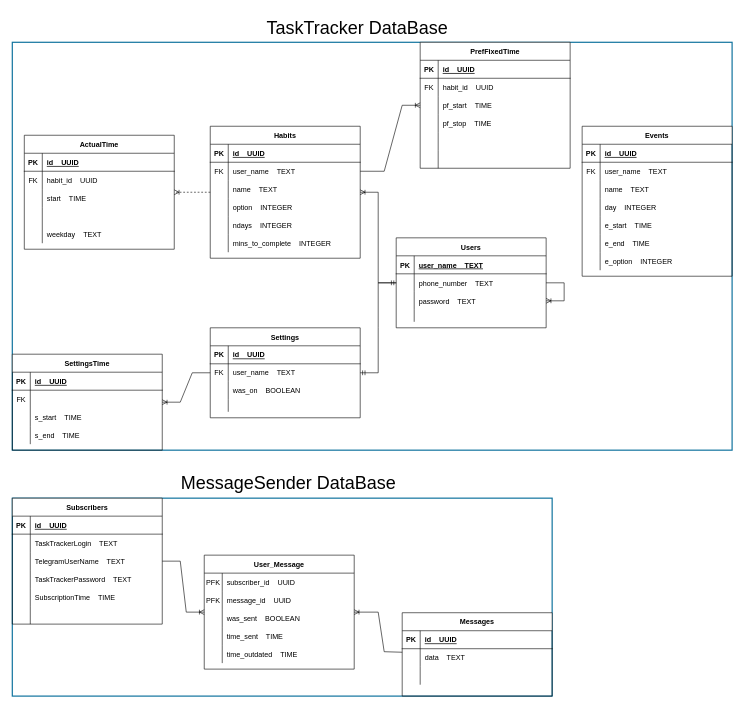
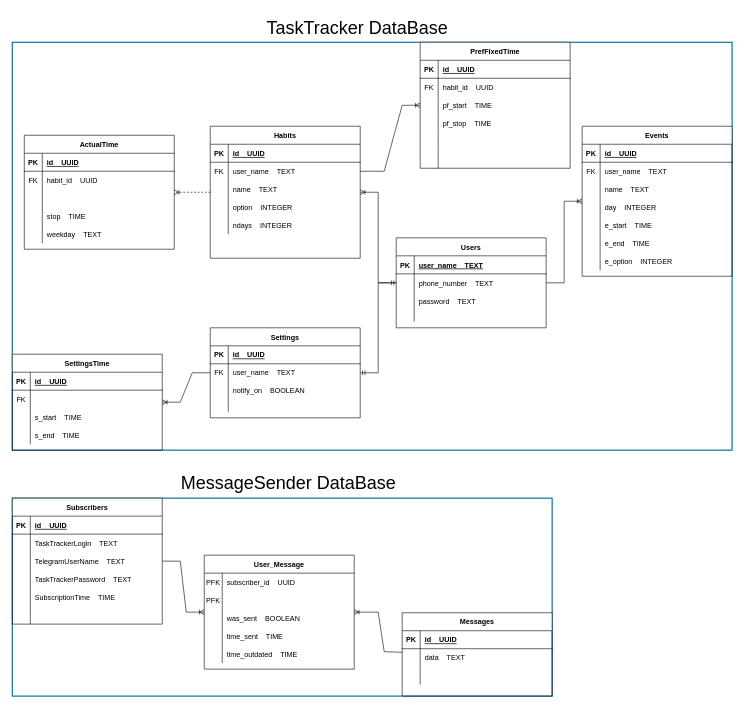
node "start TIME": removed
node "stop TIME": added
node "mins_to_complete INTEGER": removed
edge "Users" -> "password TEXT": now "Users" -> "Events"
node "was_on BOOLEAN": label "was_on BOOLEAN" -> "notify_on BOOLEAN"
node "message_id UUID": removed
